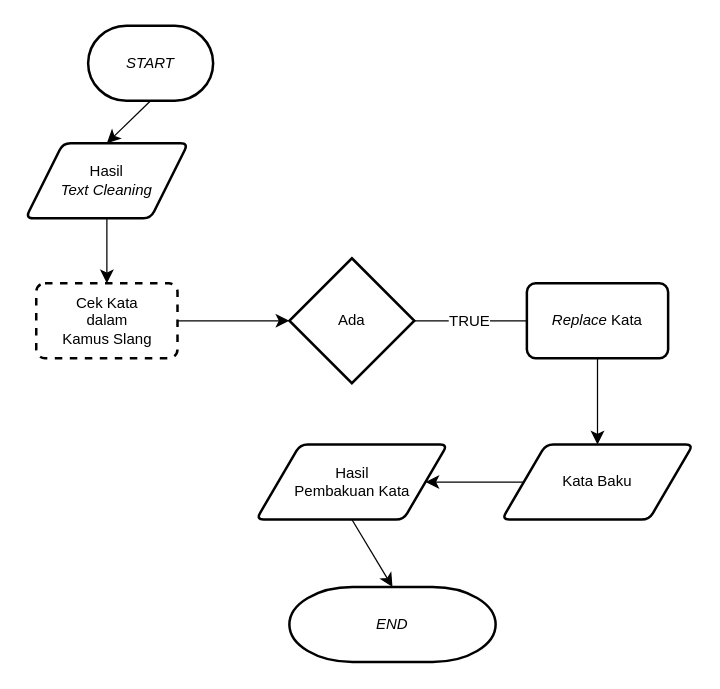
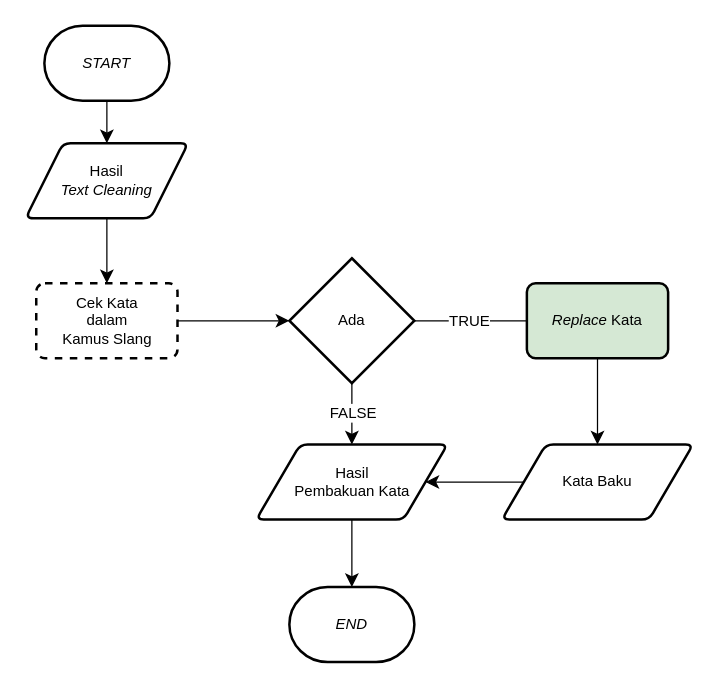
node "START": moved (151, 63) -> (107, 63)
node "Replace Kata": fillcolor #ffffff -> #d5e8d4
edge "Ada" -> "Hasil Pembakuan Kata": added, label "FALSE"
node "END": size 206x75 -> 125x75
